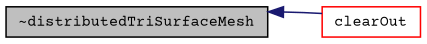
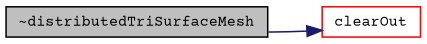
edge "clearOut" -> "~distributedTriSurfaceMesh": reversed
